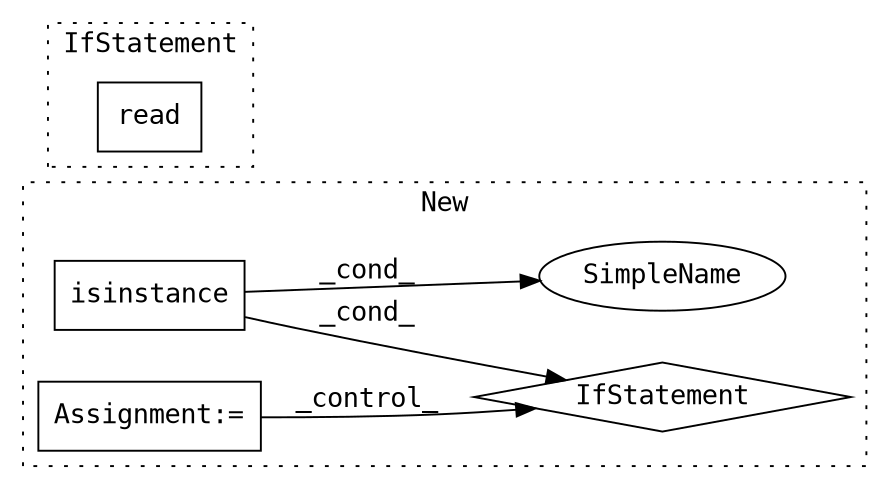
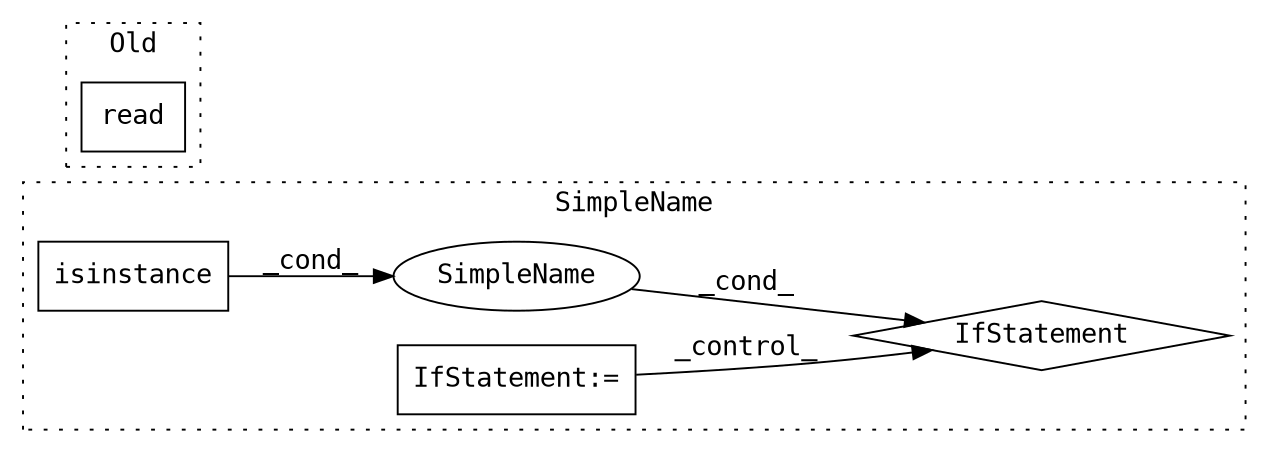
cluster "IfStatement": label "IfStatement" -> "Old"
cluster "New": label "New" -> "SimpleName"
edge "isinstance" -> "IfStatement": now "SimpleName" -> "IfStatement"
node "Assignment:=": label "Assignment:=" -> "IfStatement:="
